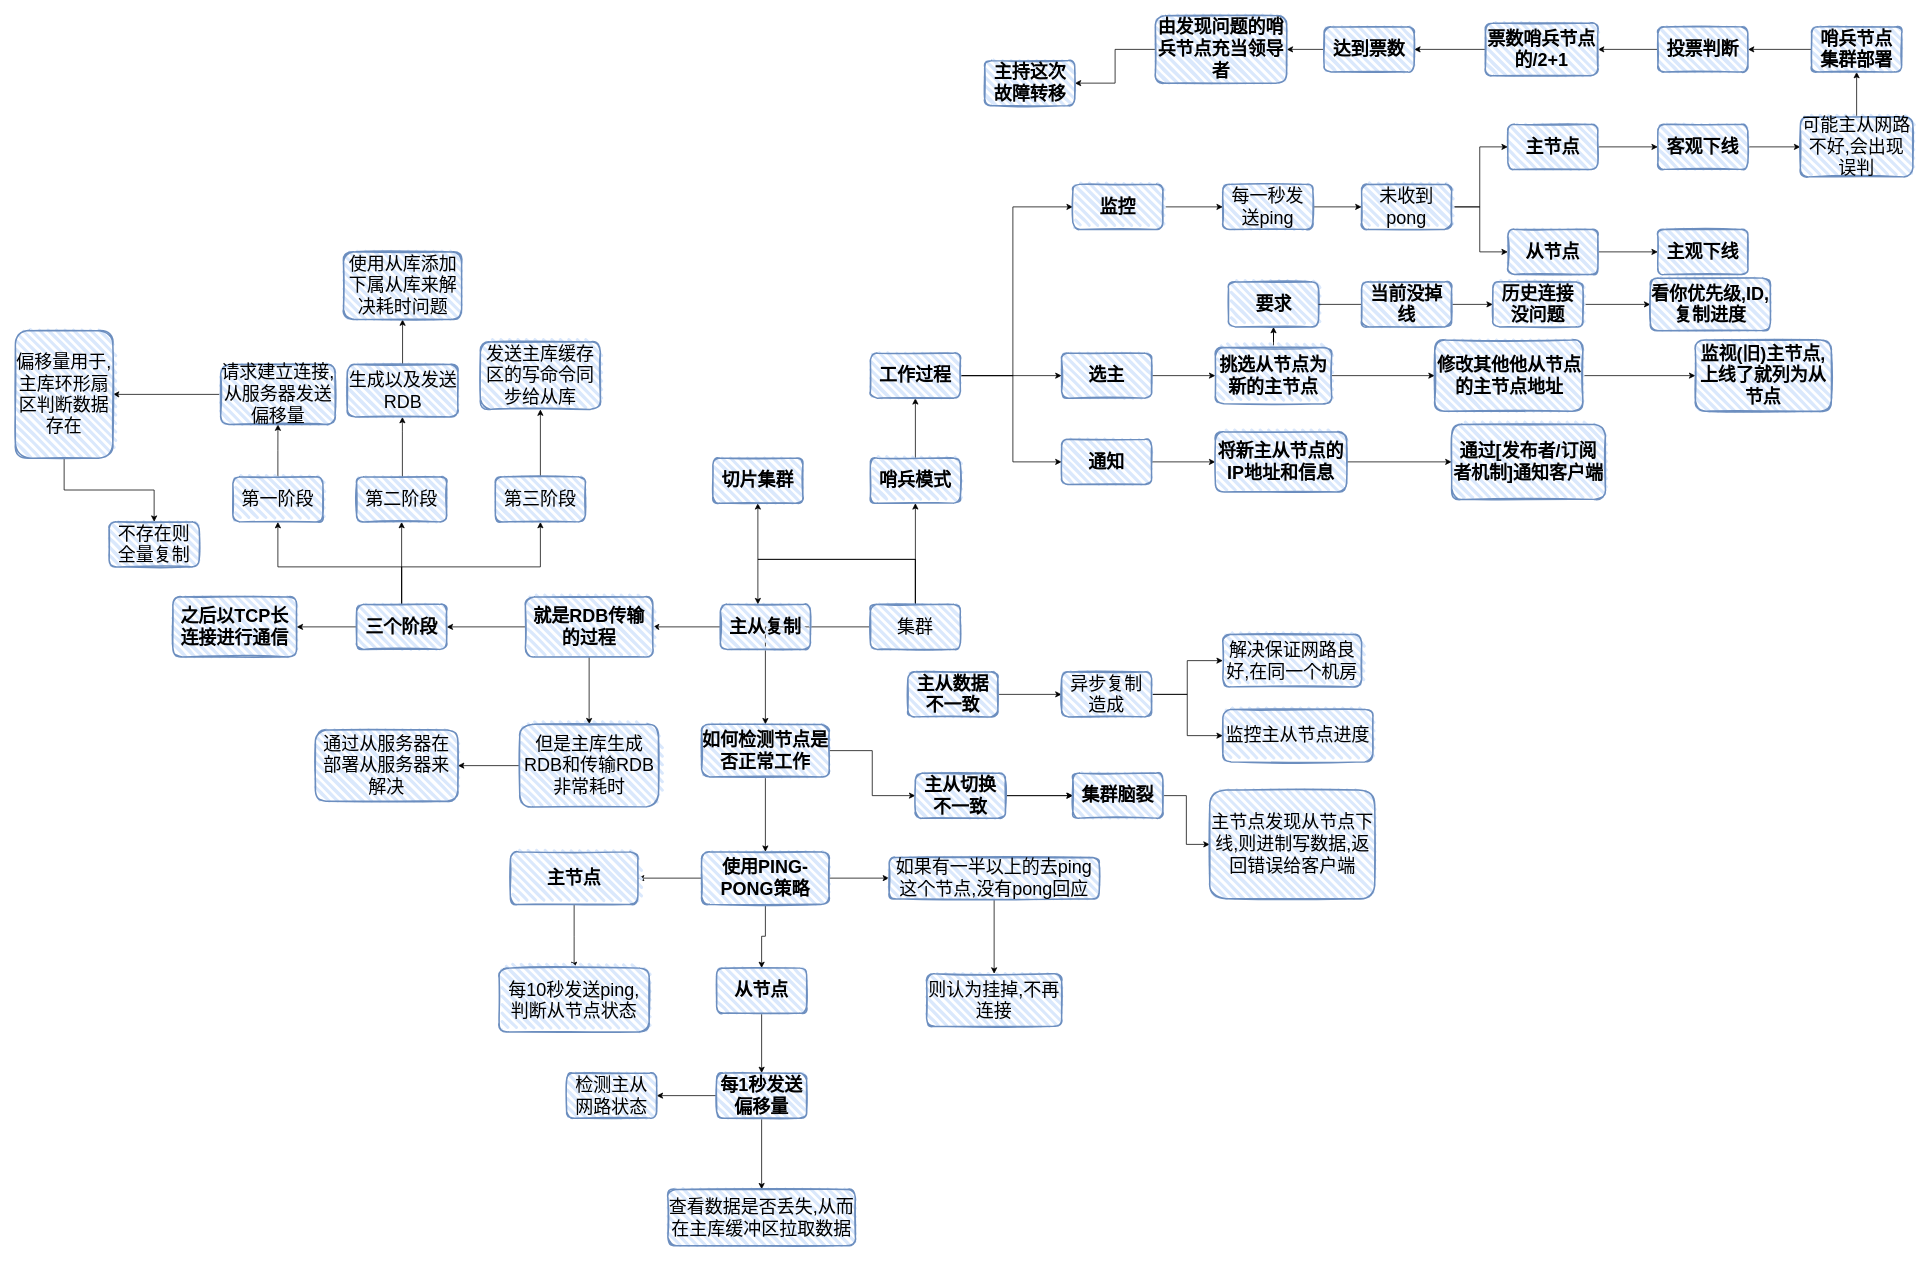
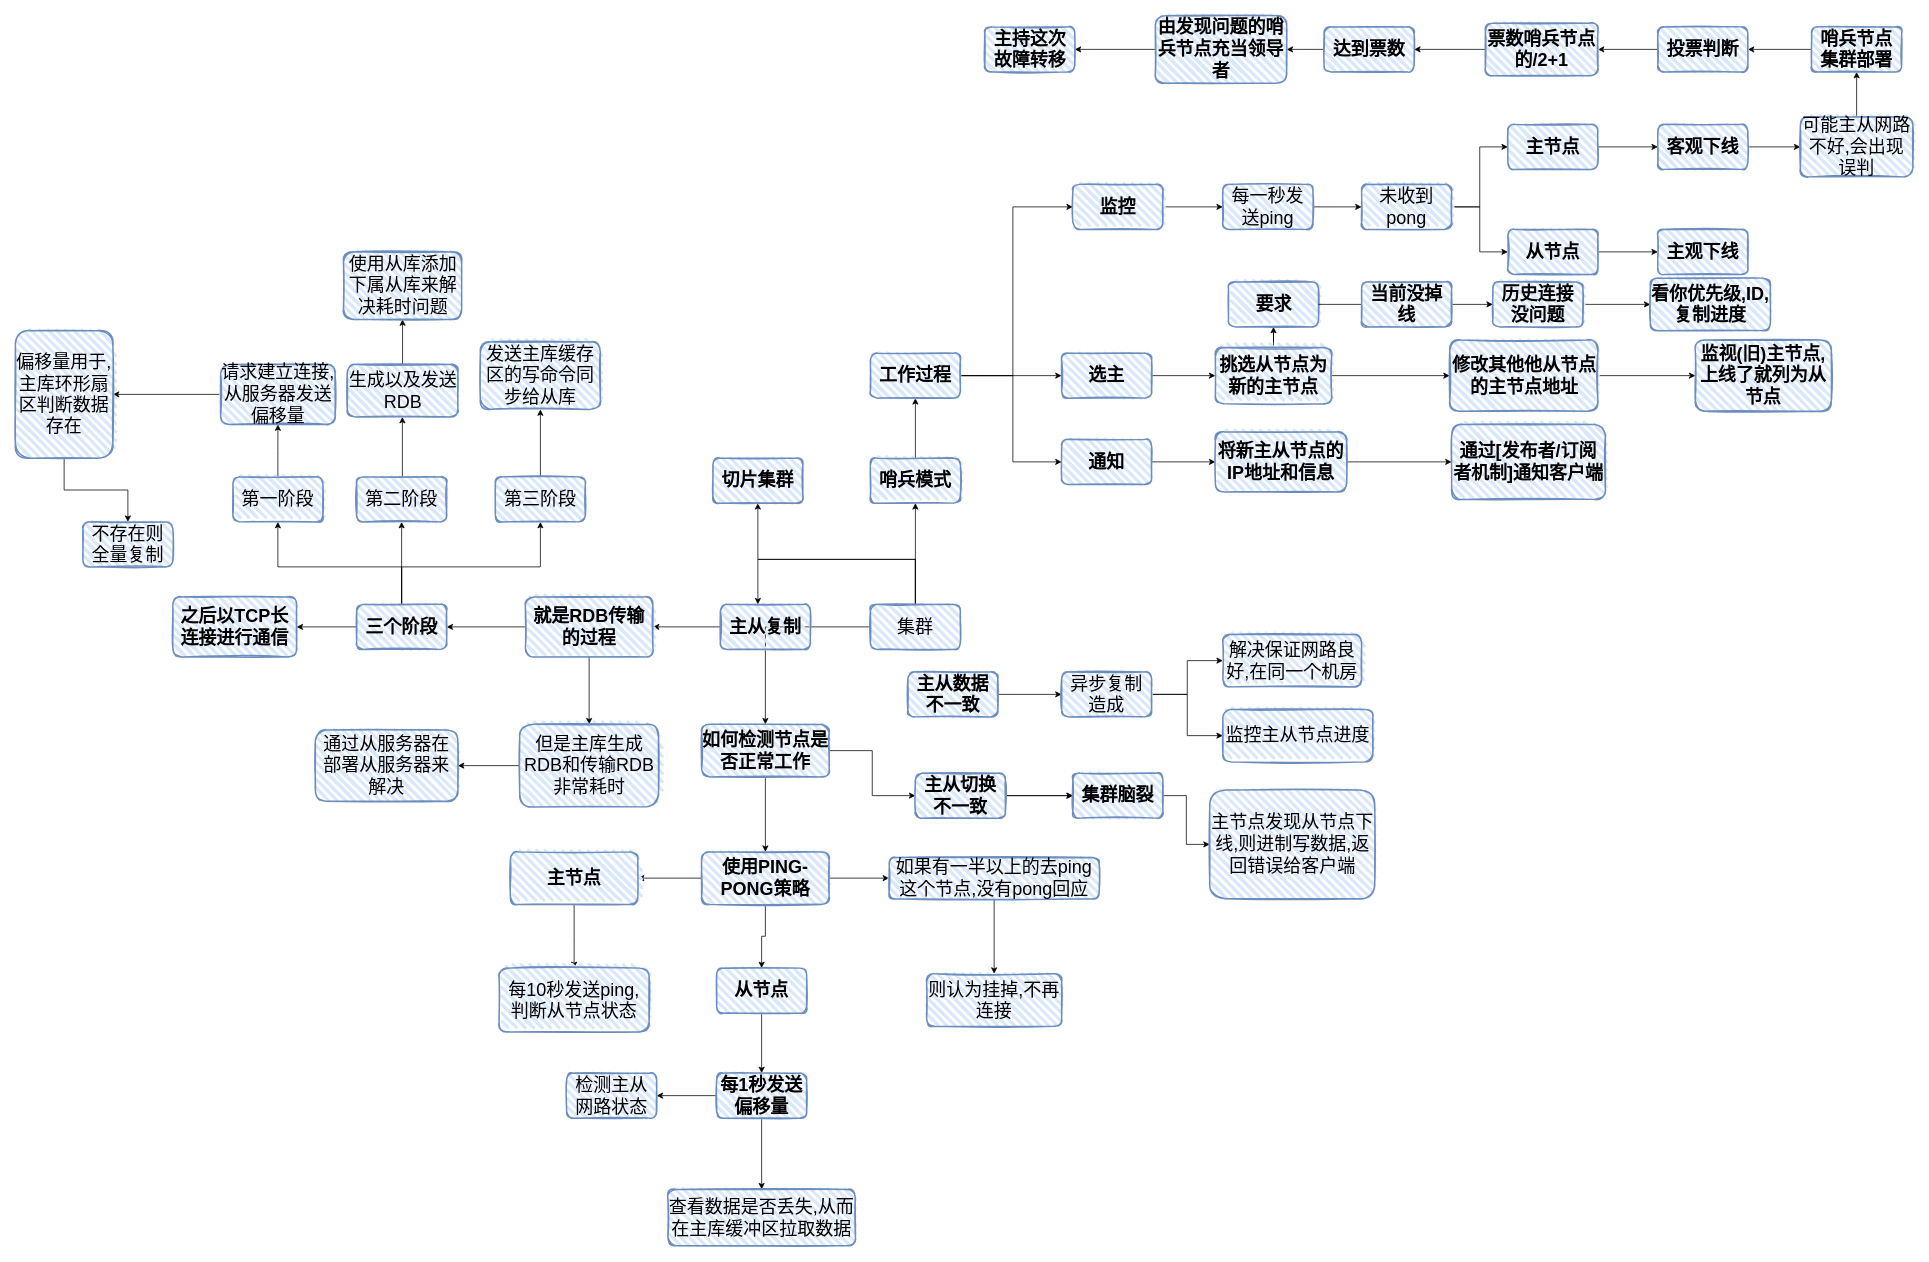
node "主持这次故障转移": moved (1030, 83) -> (1030, 49)
node "修改其他他从节点的主节点地址": moved (1509, 375) -> (1524, 375)
node "不存在则全量复制": moved (154, 544) -> (128, 544)
